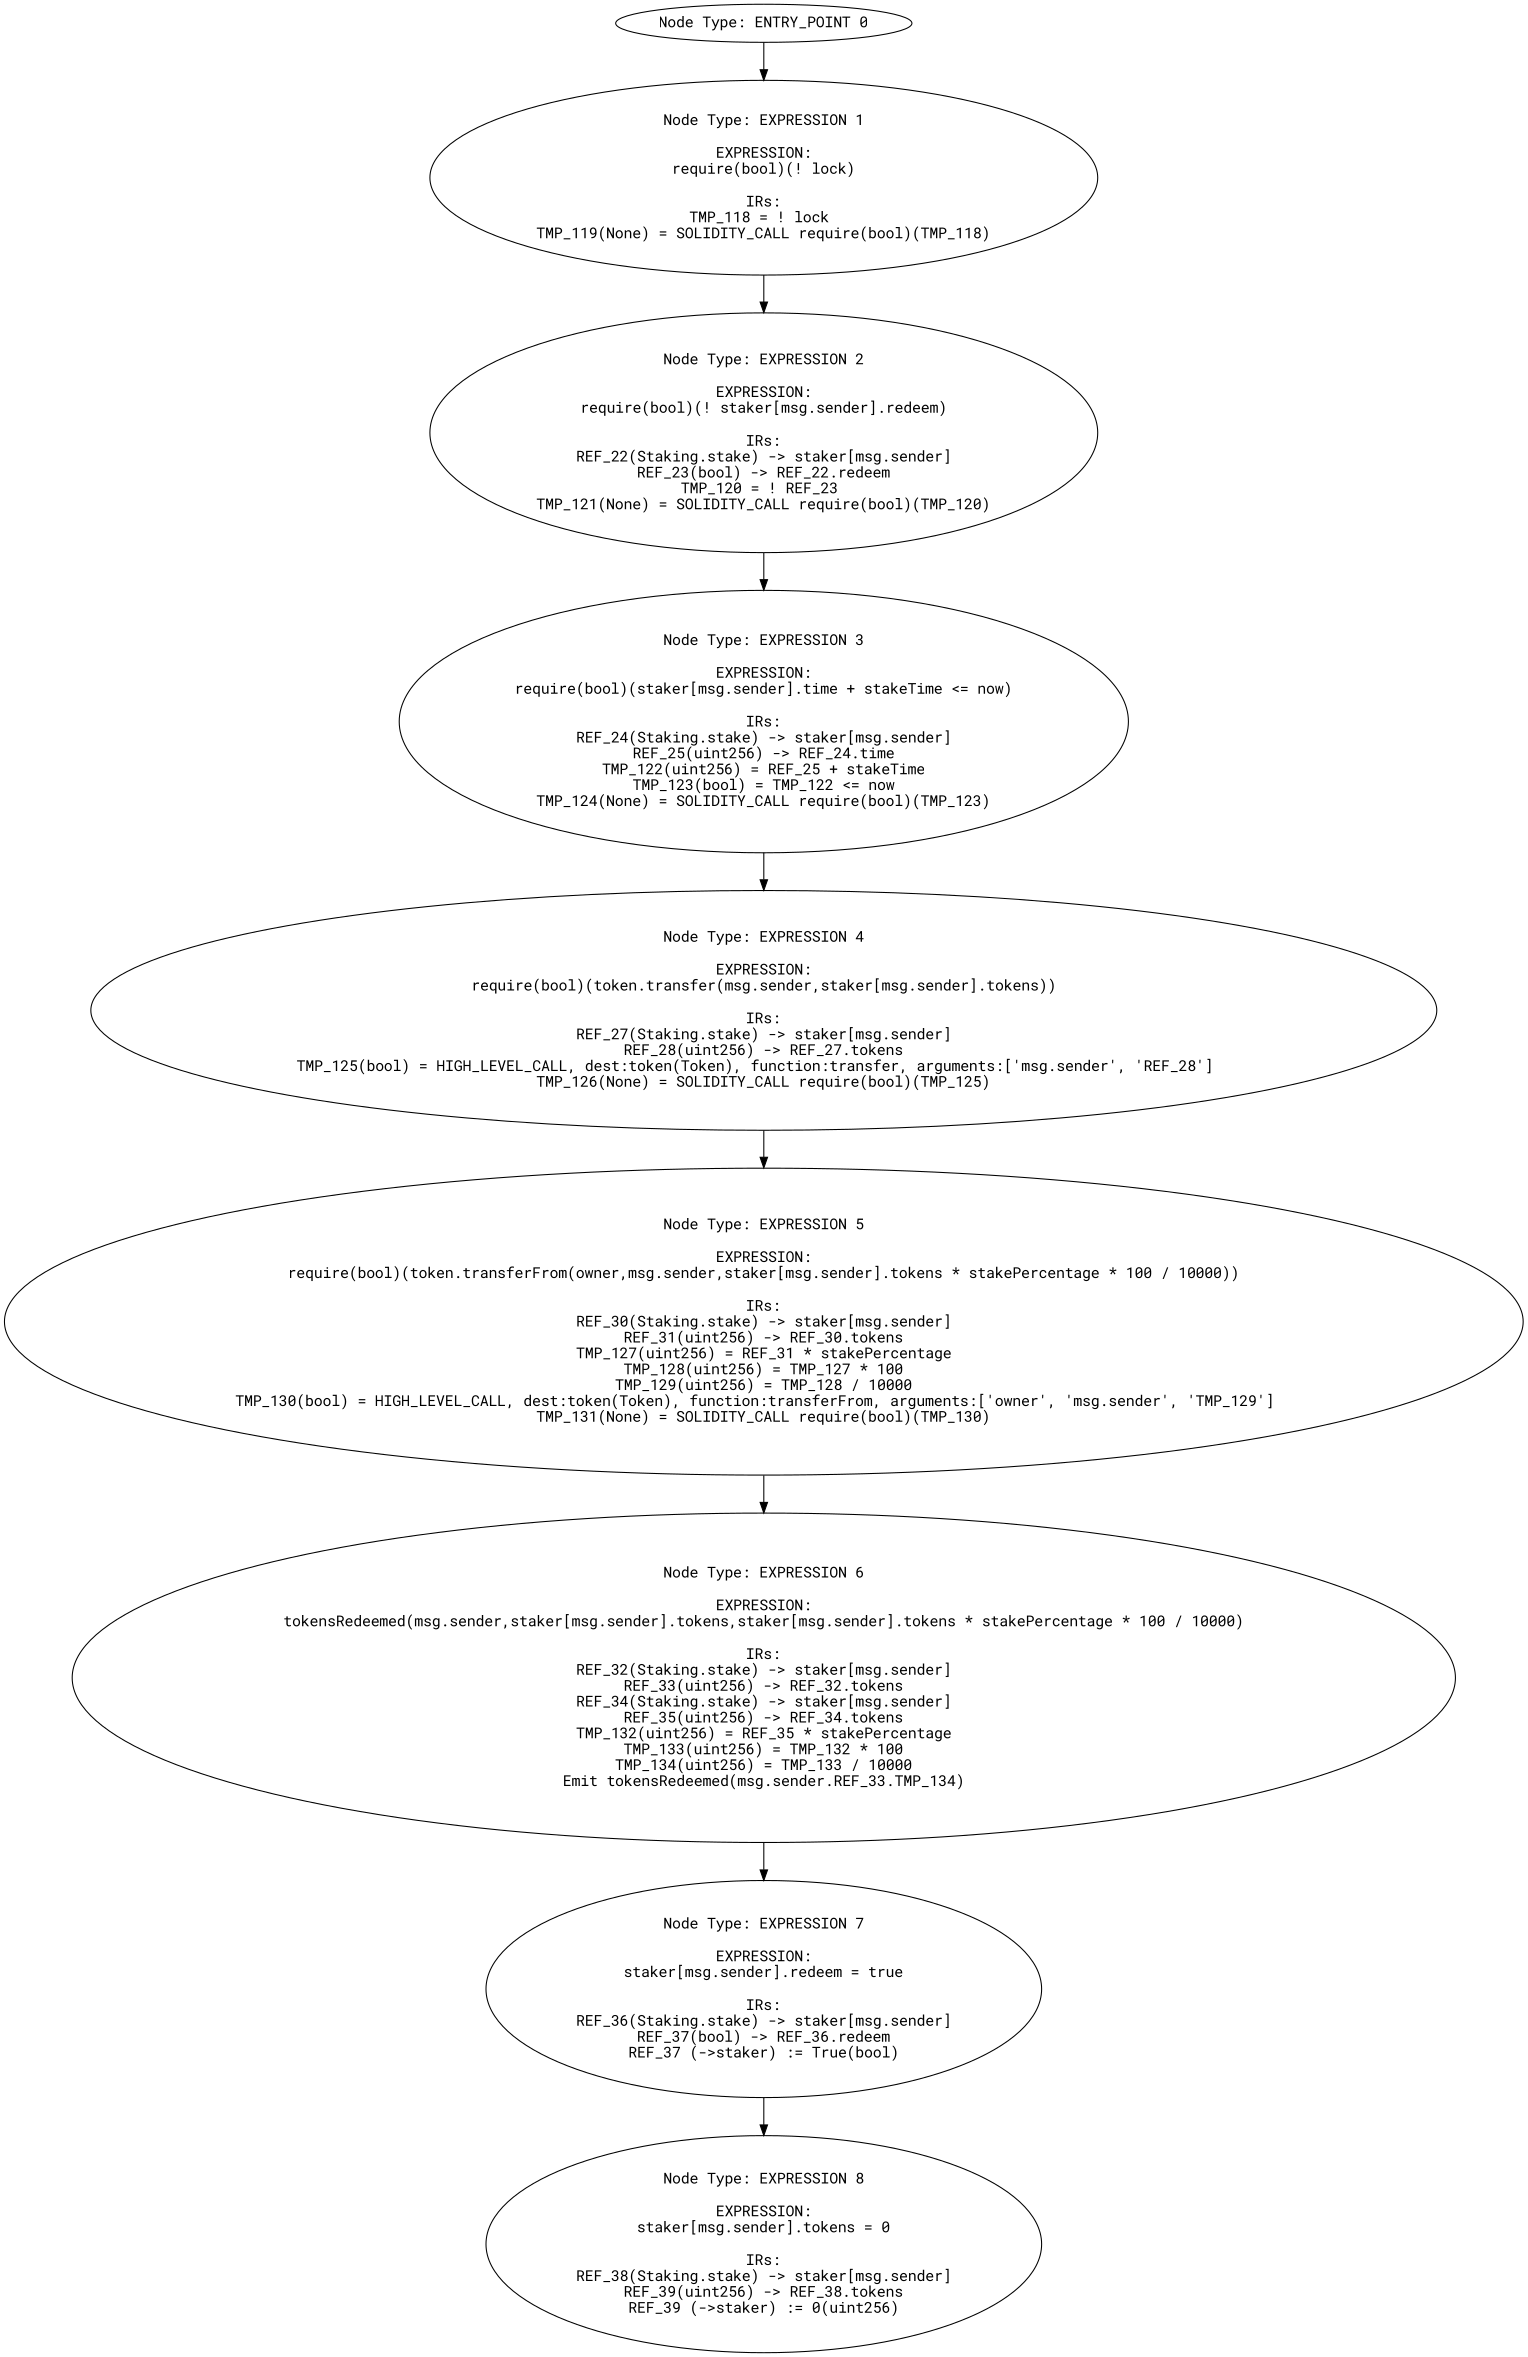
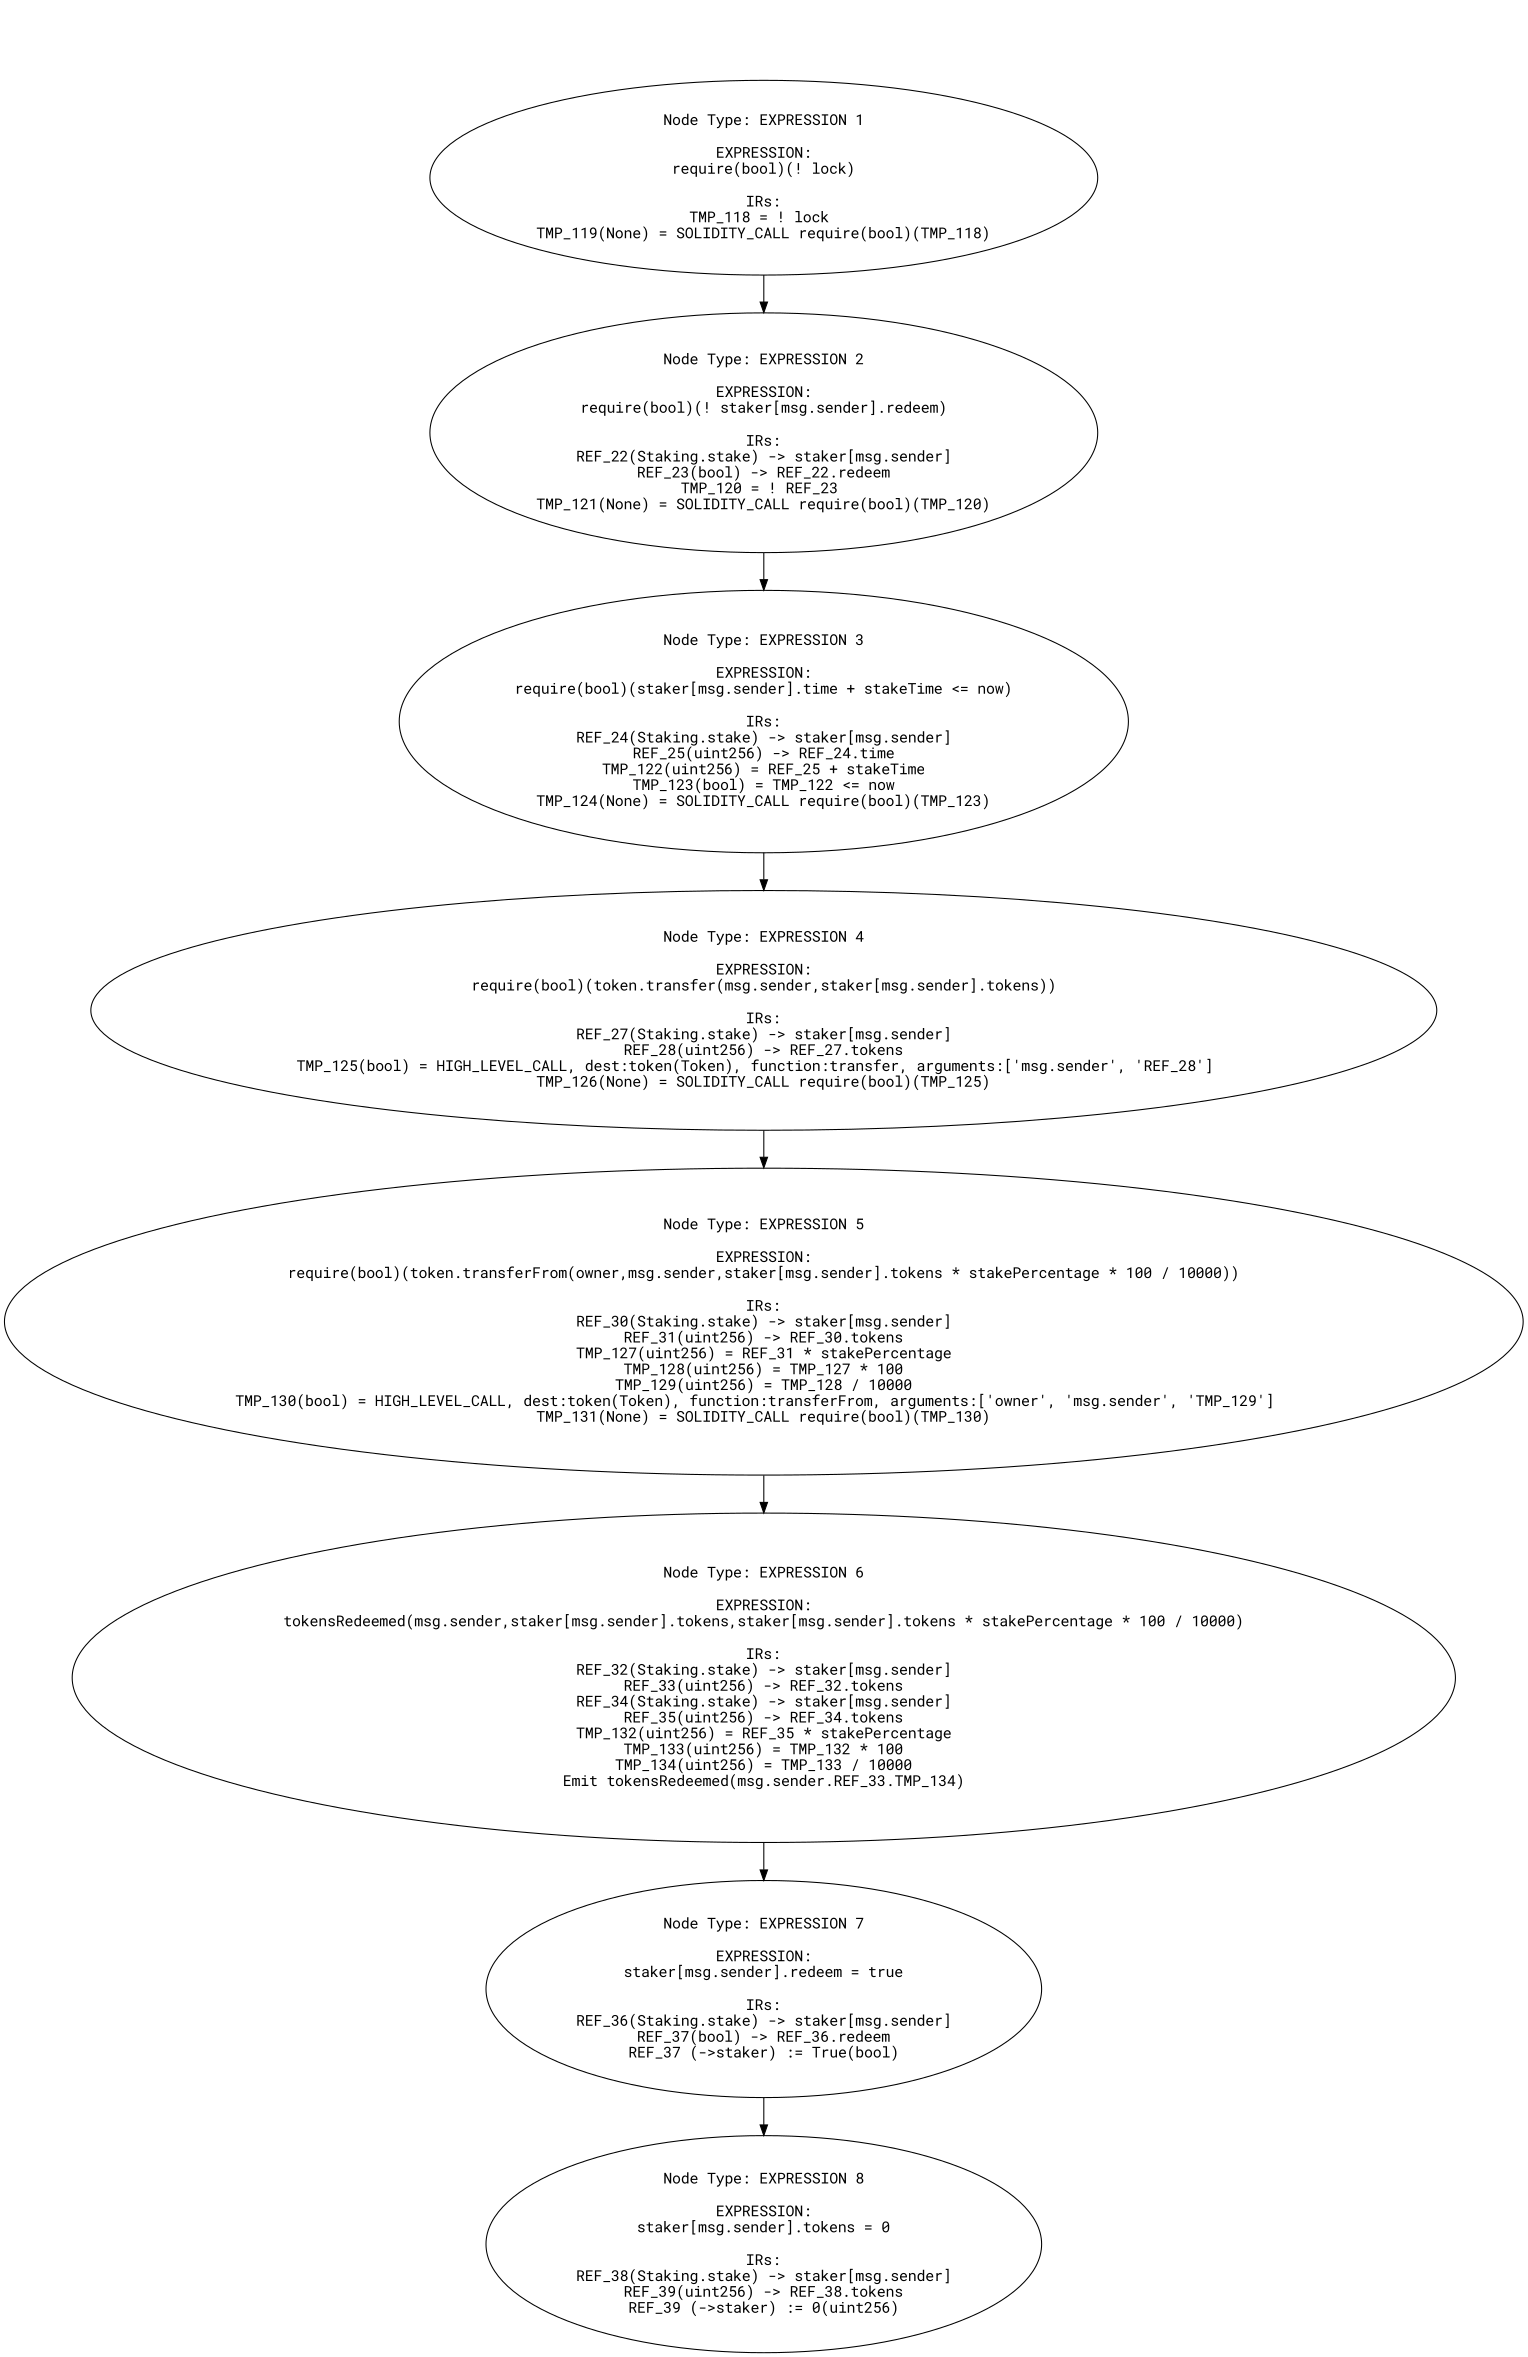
node "Node Type: ENTRY_POINT 0": removed
